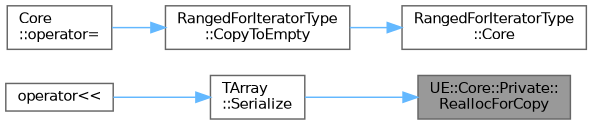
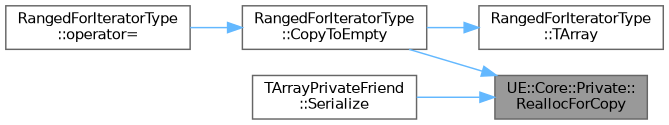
node "Core ::operator=": label "Core ::operator=" -> "RangedForIteratorType ::operator="
node "RangedForIteratorType ::Core": label "RangedForIteratorType ::Core" -> "RangedForIteratorType ::TArray"
edge "RangedForIteratorType ::CopyToEmpty" -> "UE::Core::Private:: ReallocForCopy": added
node "operator<<": removed
node "TArray ::Serialize": label "TArray ::Serialize" -> "TArrayPrivateFriend ::Serialize"
